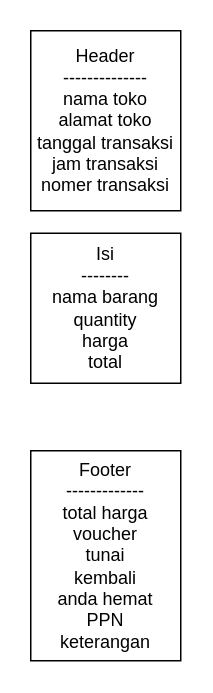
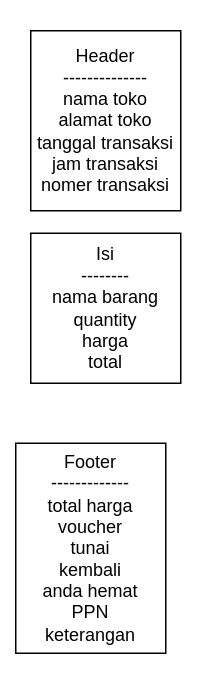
node "Footer ------------- total harga voucher tunai kembali anda hemat PPN keterangan": moved (106, 556) -> (91, 548)
